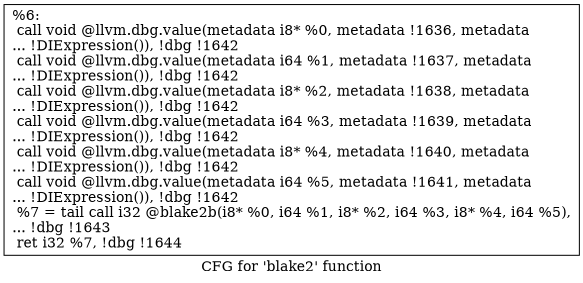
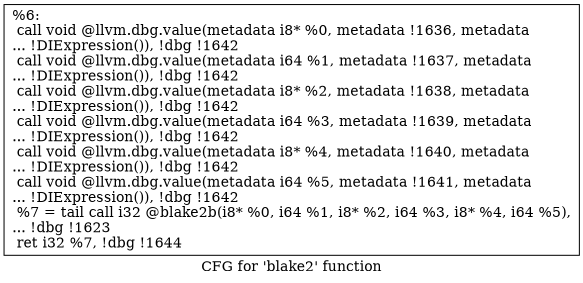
node "%6:": text "... !dbg !1643" -> "... !dbg !1623"
